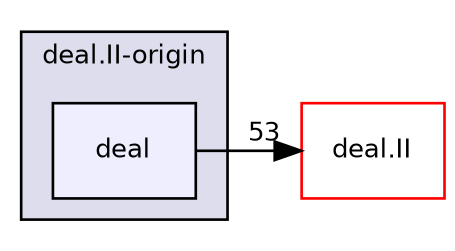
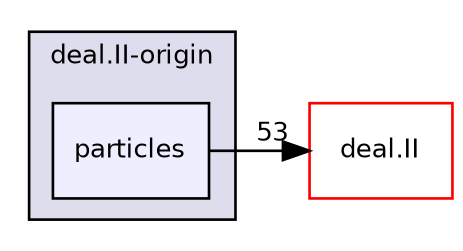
node "deal": label "deal" -> "particles"
